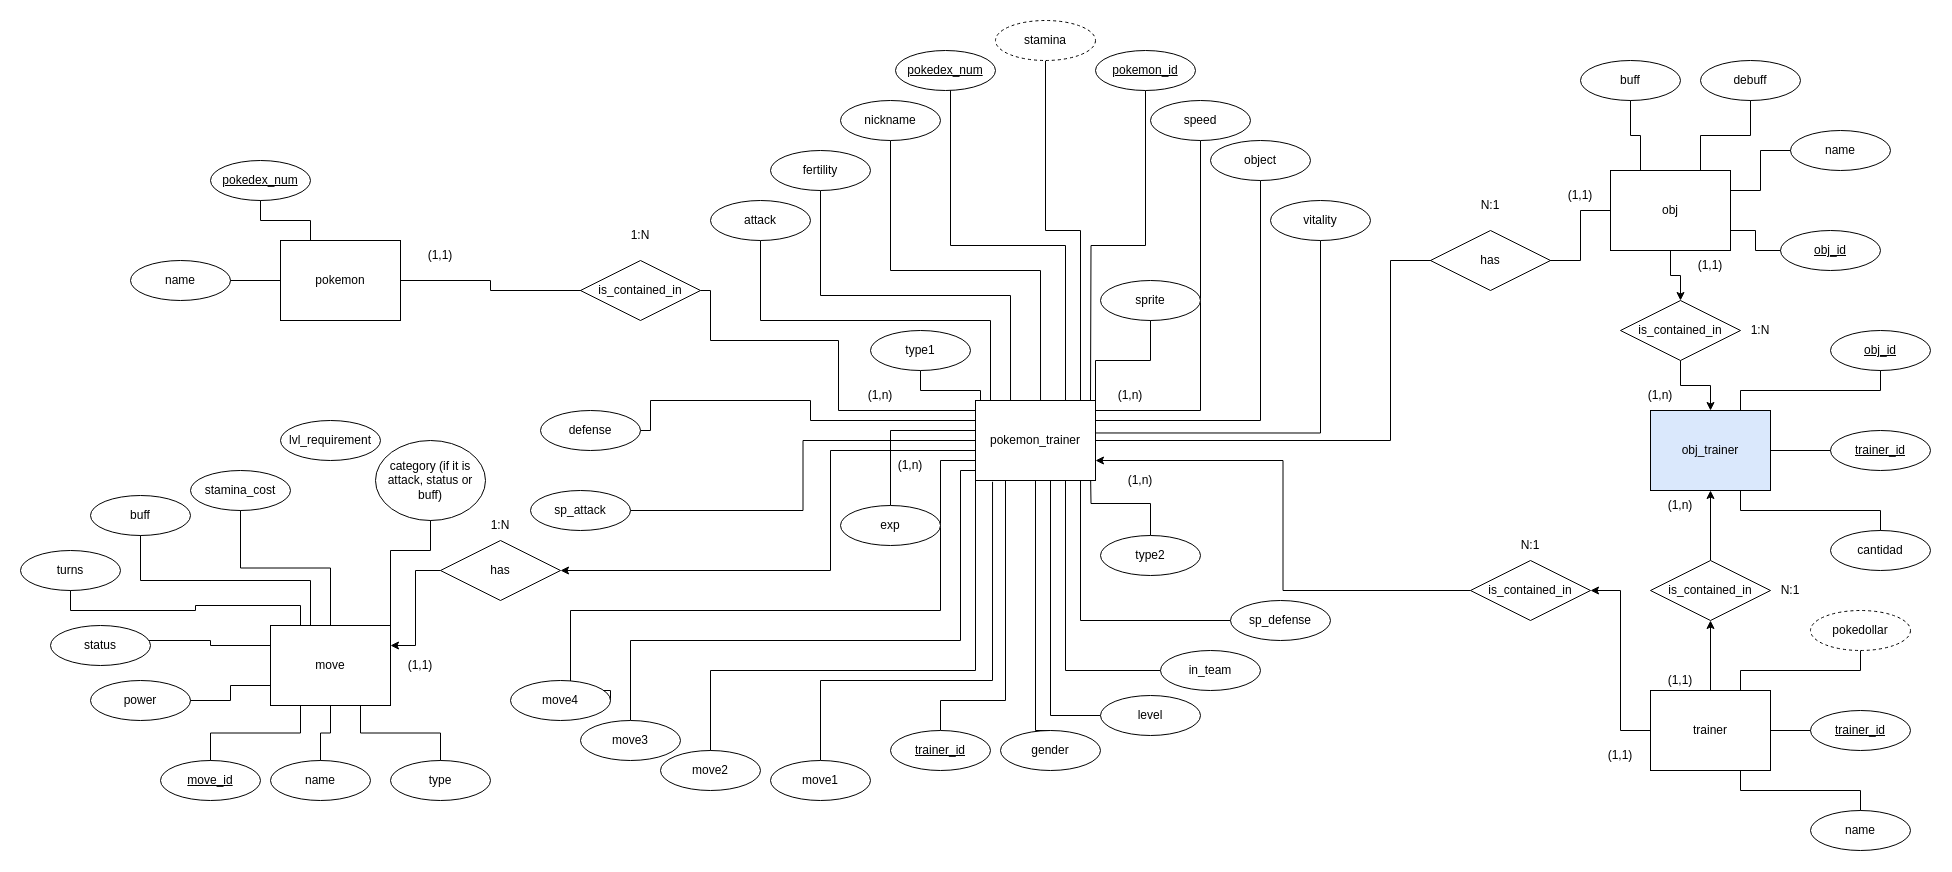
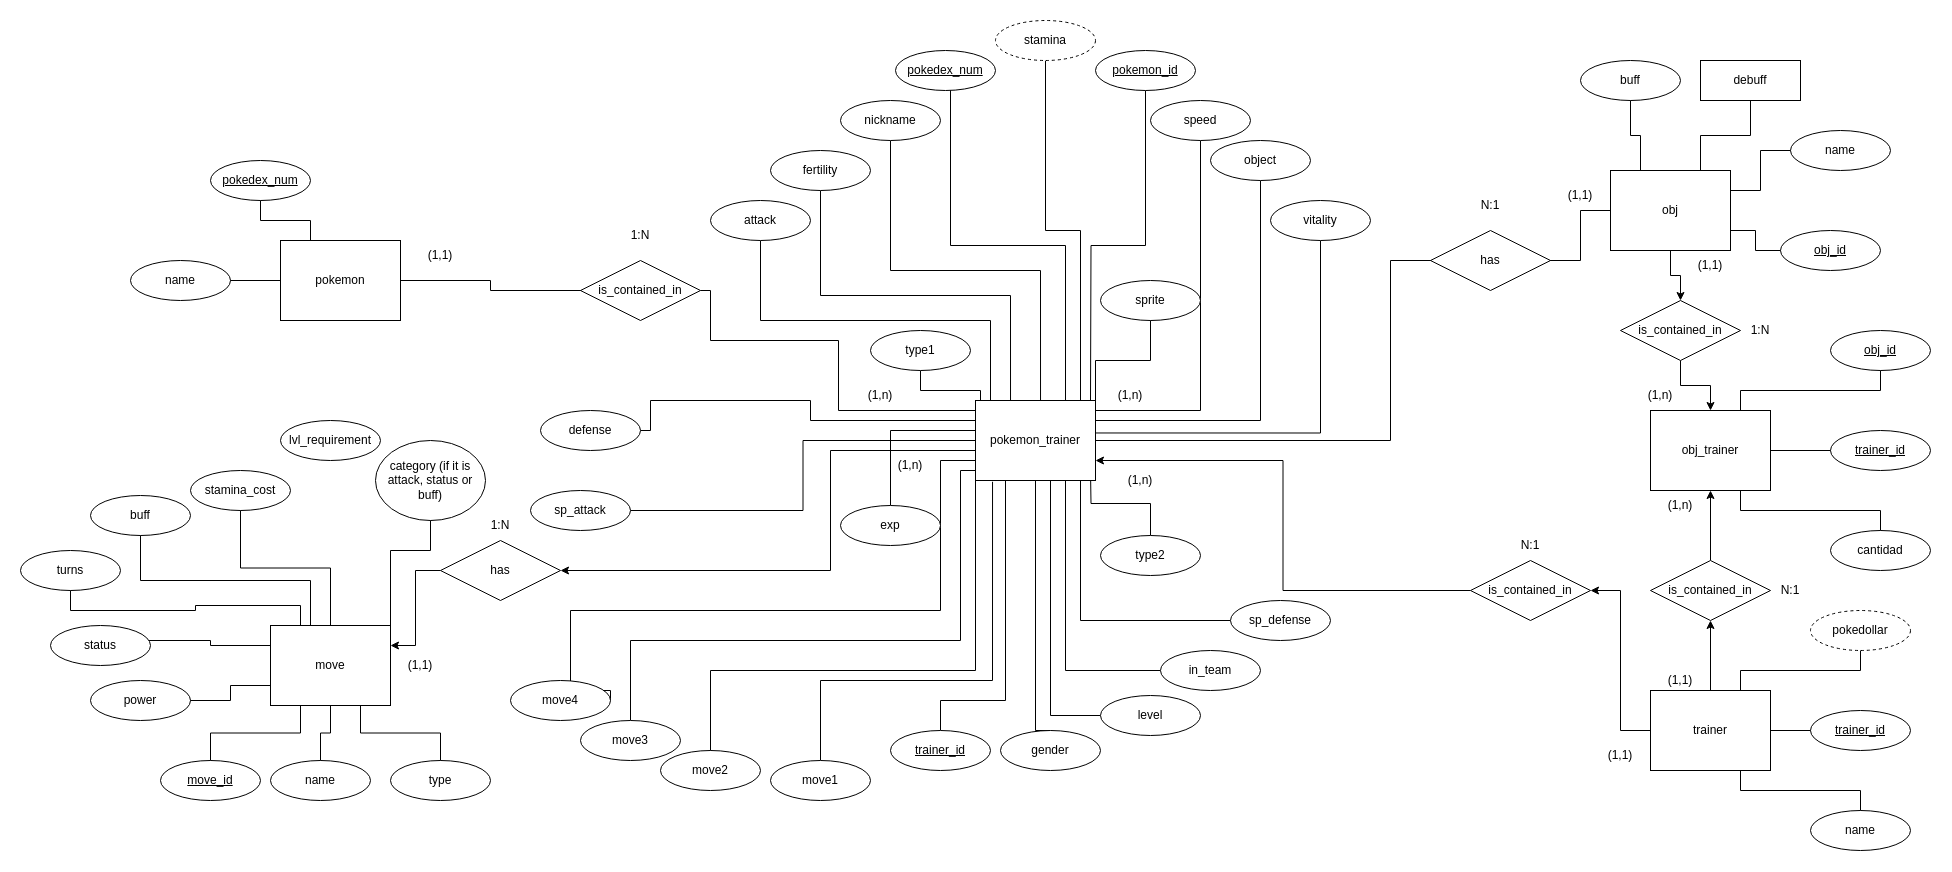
node "debuff": shape ellipse -> rectangle
node "obj_trainer": fillcolor #dae8fc -> #ffffff
